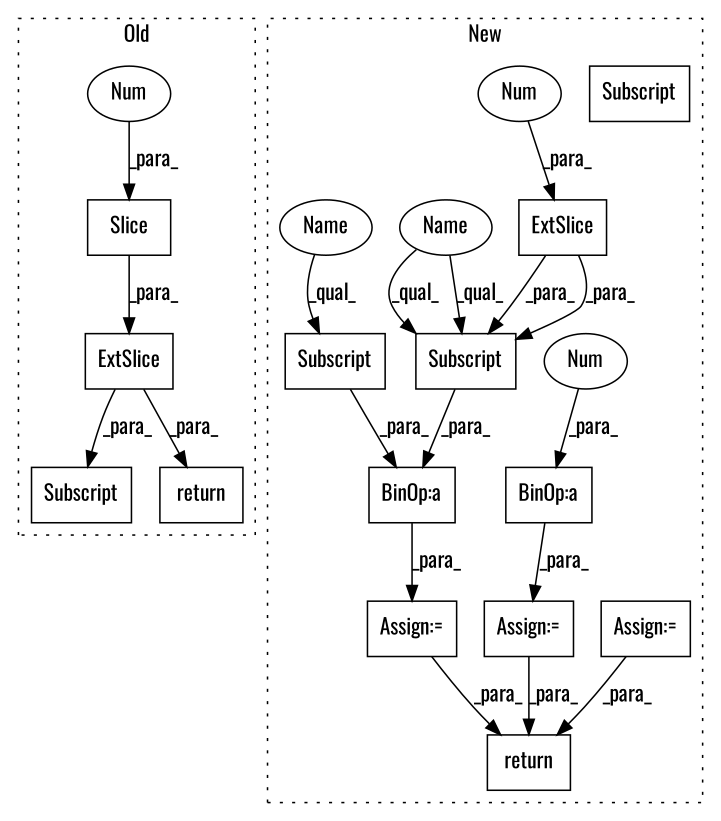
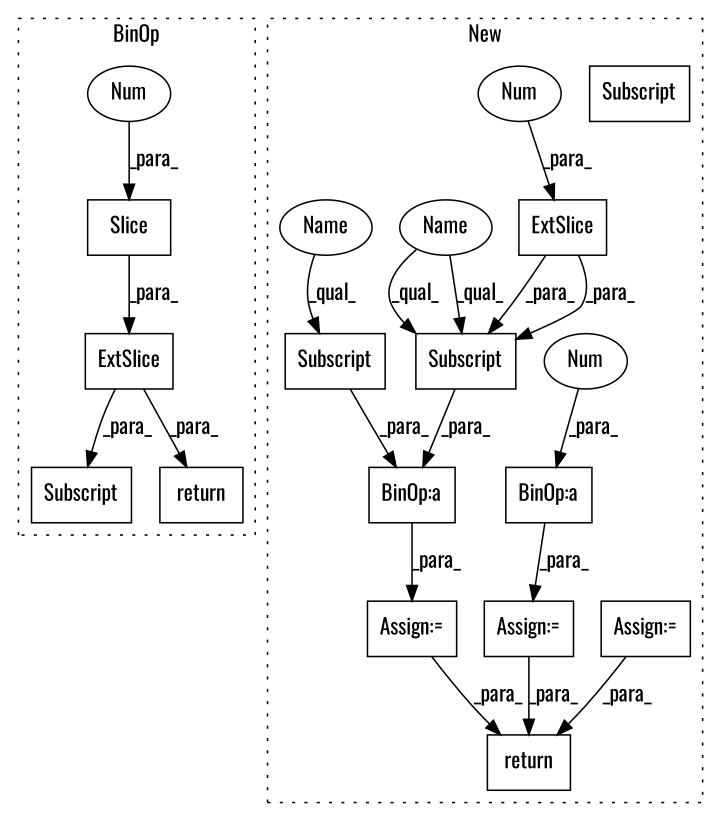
cluster "Old": label "Old" -> "BinOp"
